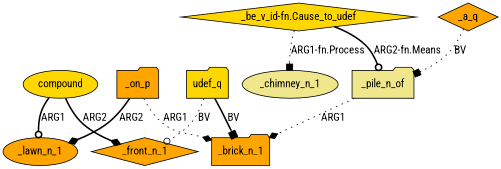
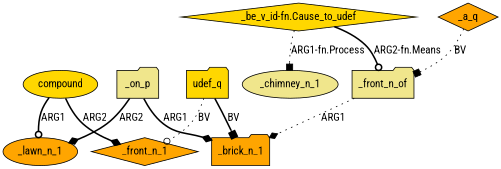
node "_on_p": fillcolor orange -> khaki
node "_pile_n_of": label "_pile_n_of" -> "_front_n_of"
edge "_on_p" -> "_brick_n_1": style dotted -> bold
